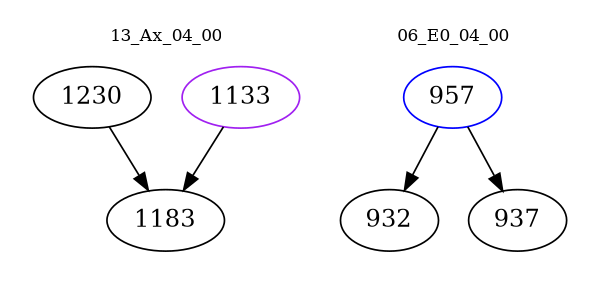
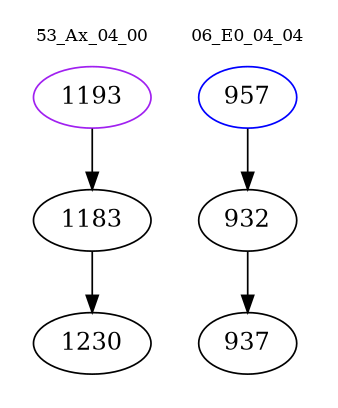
cluster "13_Ax_04_00": label "13_Ax_04_00" -> "53_Ax_04_00"
cluster "06_E0_04_00": label "06_E0_04_00" -> "06_E0_04_04"
node "1133": label "1133" -> "1193"
edge "1230" -> "1183": reversed
edge "957" -> "937": now "932" -> "937"
